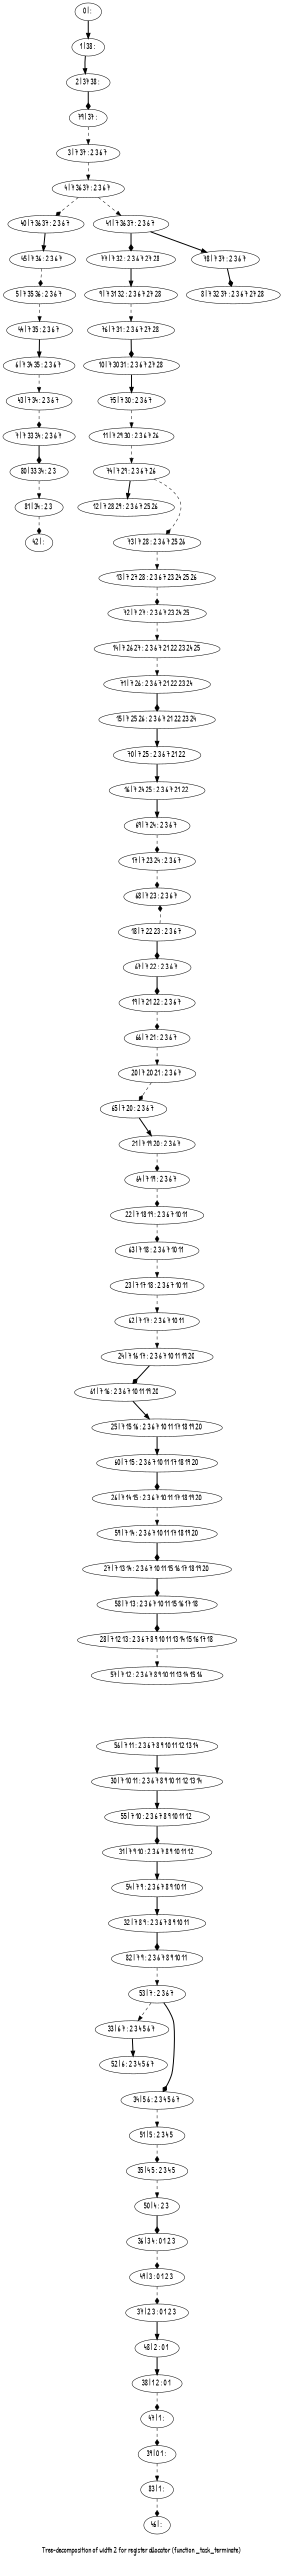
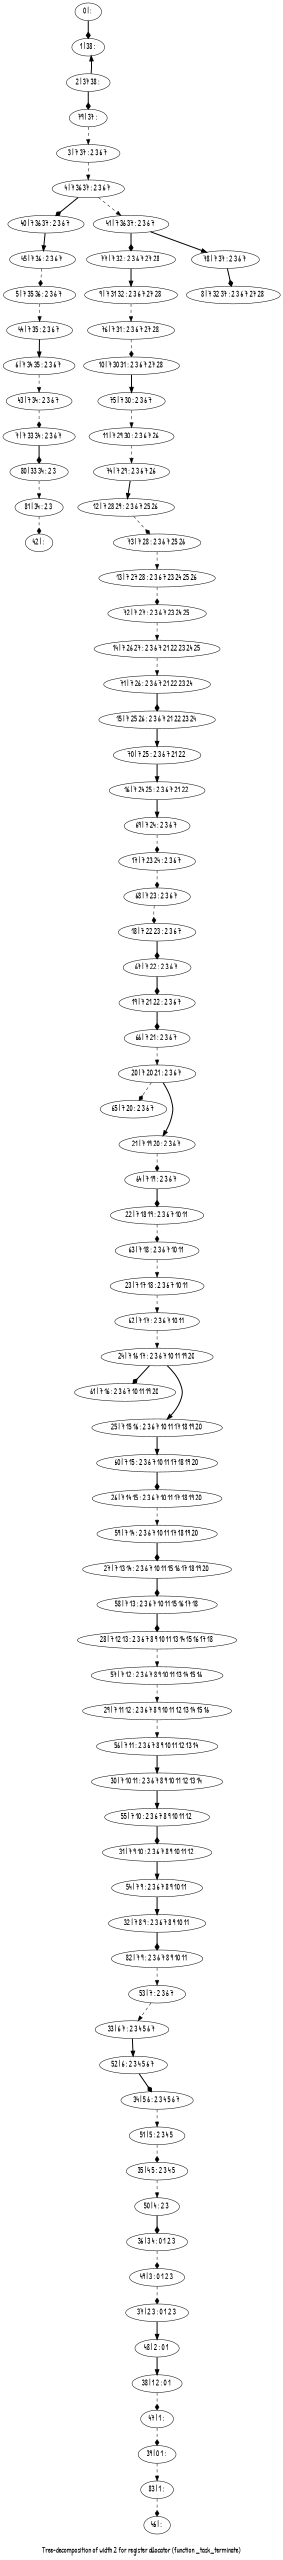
edge "0 | :" -> "1 | 38 :": arrowhead normal -> diamond
edge "1 | 38 :" -> "2 | 37 38 :": reversed
edge "4 | 7 36 37 : 2 3 6 7" -> "40 | 7 36 37 : 2 3 6 7": style dashed -> bold
edge "76 | 7 31 : 2 3 6 7 27 28" -> "10 | 7 30 31 : 2 3 6 7 27 28": style bold -> dashed
edge "74 | 7 29 : 2 3 6 7 26" -> "73 | 7 28 : 2 3 6 7 25 26": now "12 | 7 28 29 : 2 3 6 7 25 26" -> "73 | 7 28 : 2 3 6 7 25 26"
edge "18 | 7 22 23 : 2 3 6 7" -> "68 | 7 23 : 2 3 6 7": reversed
edge "19 | 7 21 22 : 2 3 6 7" -> "66 | 7 21 : 2 3 6 7": style dashed -> bold
edge "65 | 7 20 : 2 3 6 7" -> "21 | 7 19 20 : 2 3 6 7": now "20 | 7 20 21 : 2 3 6 7" -> "21 | 7 19 20 : 2 3 6 7"
edge "64 | 7 19 : 2 3 6 7" -> "22 | 7 18 19 : 2 3 6 7 10 11": style dashed -> bold
edge "61 | 7 16 : 2 3 6 7 10 11 19 20" -> "25 | 7 15 16 : 2 3 6 7 10 11 17 18 19 20": now "24 | 7 16 17 : 2 3 6 7 10 11 19 20" -> "25 | 7 15 16 : 2 3 6 7 10 11 17 18 19 20"
node "29 | 7 11 12 : 2 3 6 7 8 9 10 11 12 13 14 15 16": added
edge "53 | 7 : 2 3 6 7" -> "34 | 5 6 : 2 3 4 5 6 7": now "52 | 6 : 2 3 4 5 6 7" -> "34 | 5 6 : 2 3 4 5 6 7"
